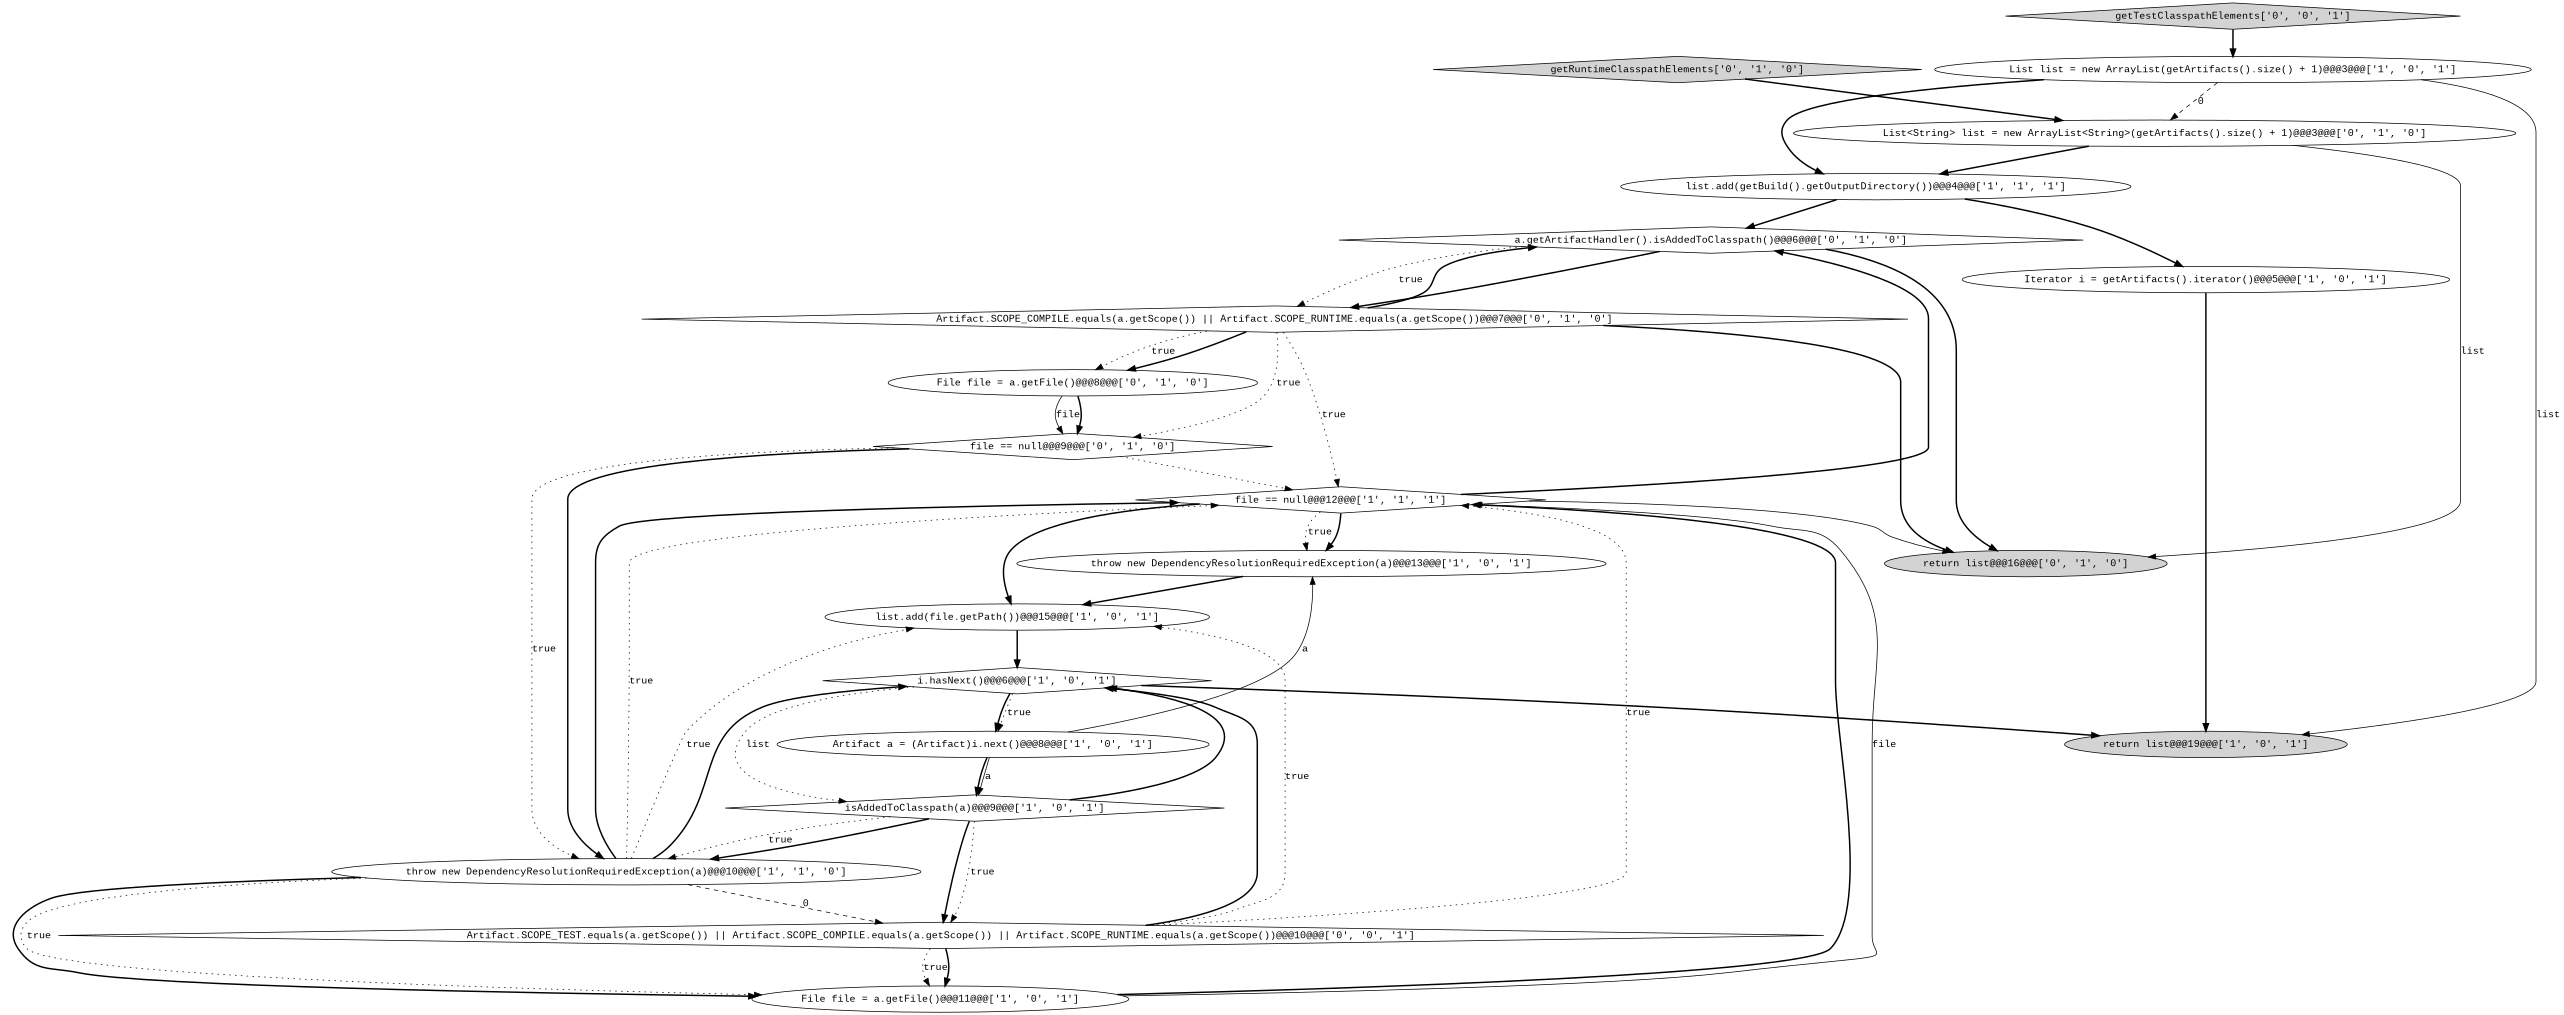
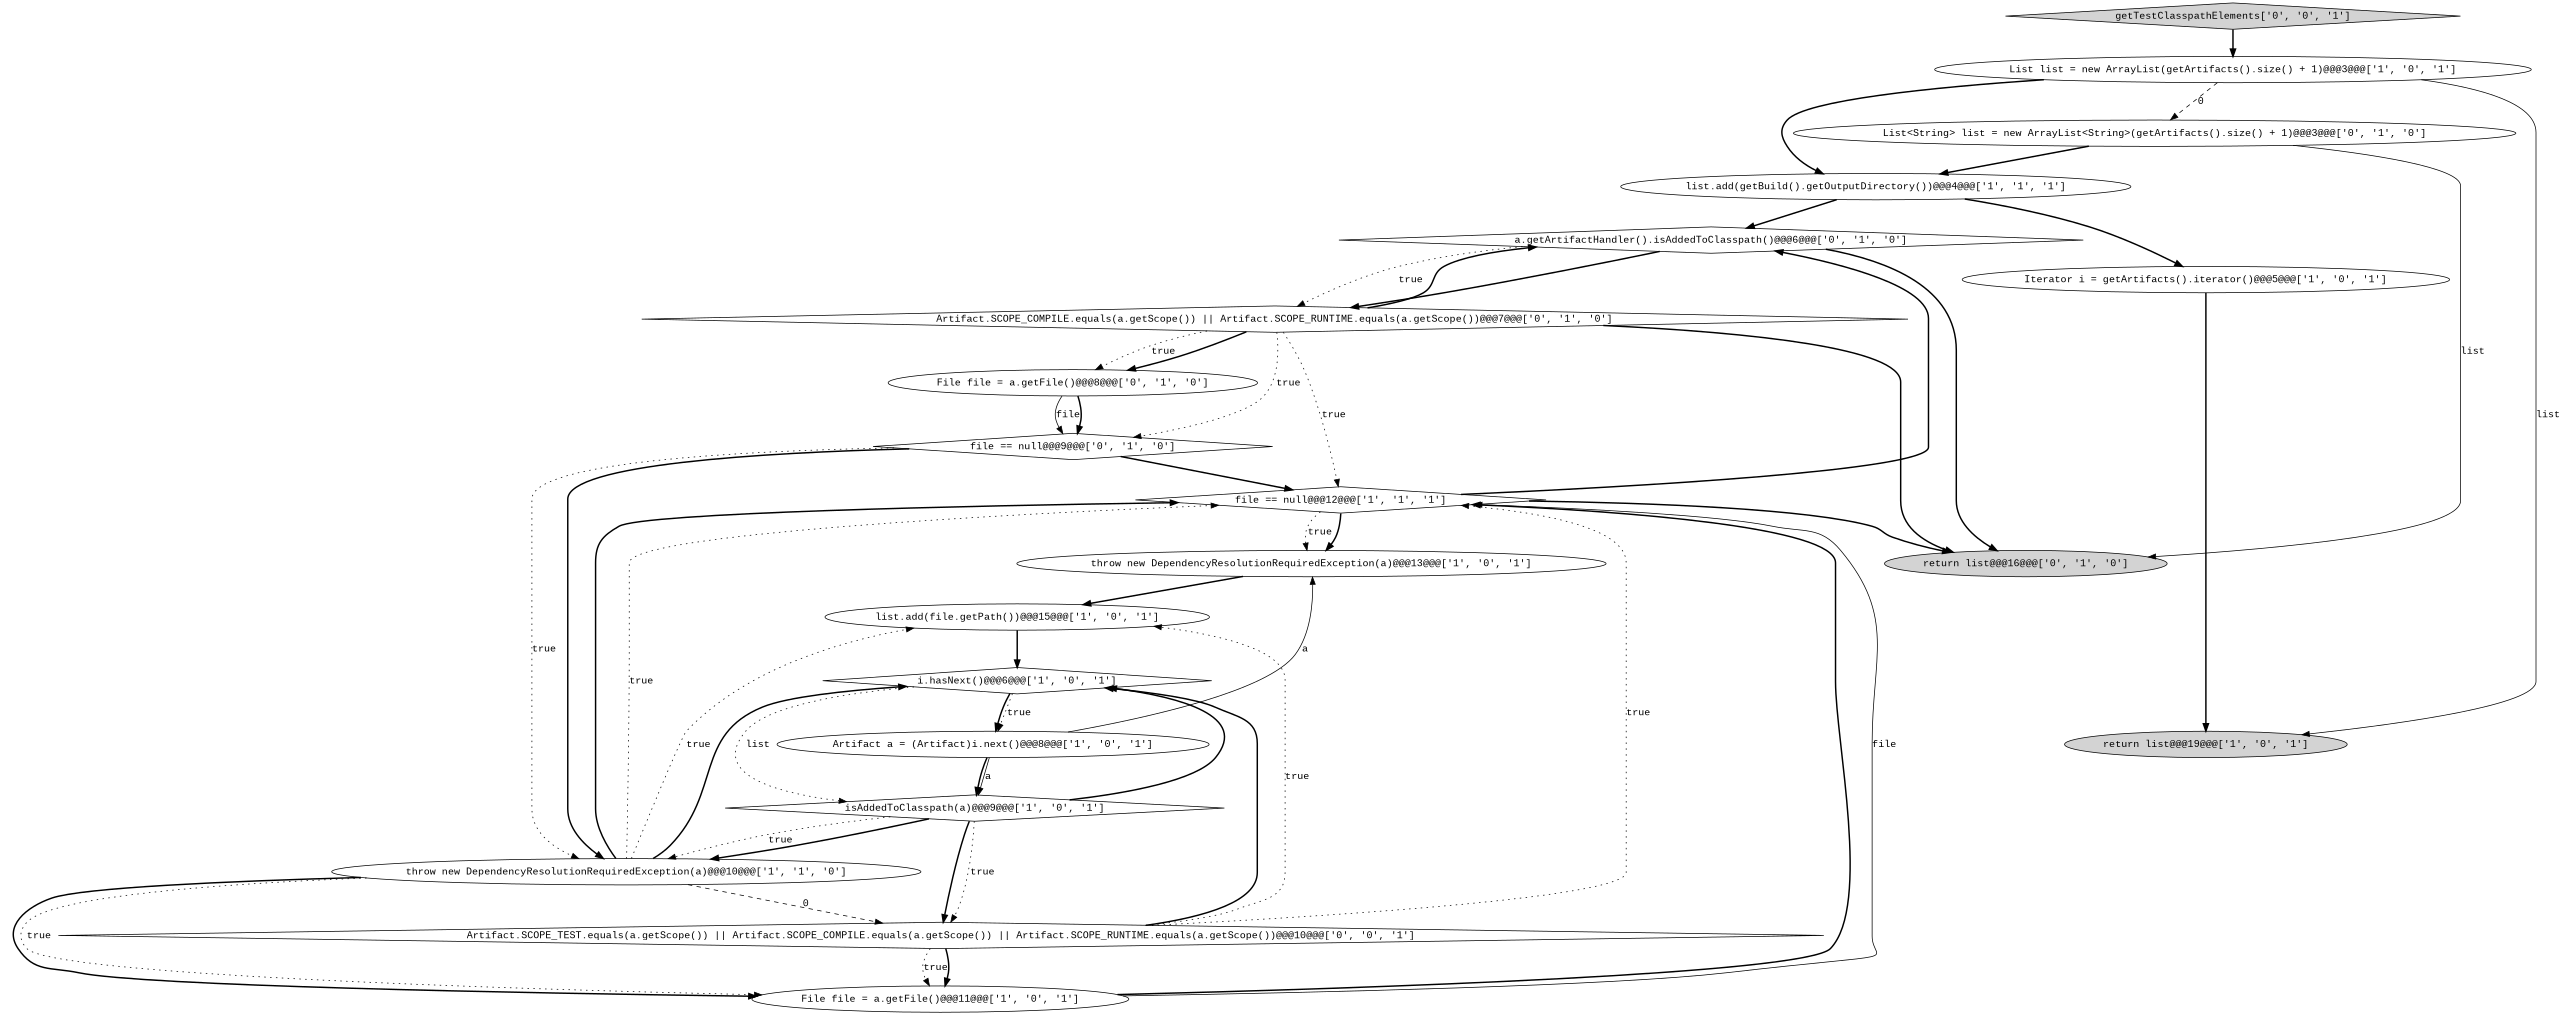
node "getRuntimeClasspathElements['0', '1', '0']": removed
edge "file == null@@@9@@@['0', '1', '0']" -> "file == null@@@12@@@['1', '1', '1']": style dotted -> bold
edge "file == null@@@12@@@['1', '1', '1']" -> "return list@@@16@@@['0', '1', '0']": style solid -> bold
edge "file == null@@@12@@@['1', '1', '1']" -> "list.add(file.getPath())@@@15@@@['1', '0', '1']": removed
edge "i.hasNext()@@@6@@@['1', '0', '1']" -> "return list@@@19@@@['1', '0', '1']": removed
